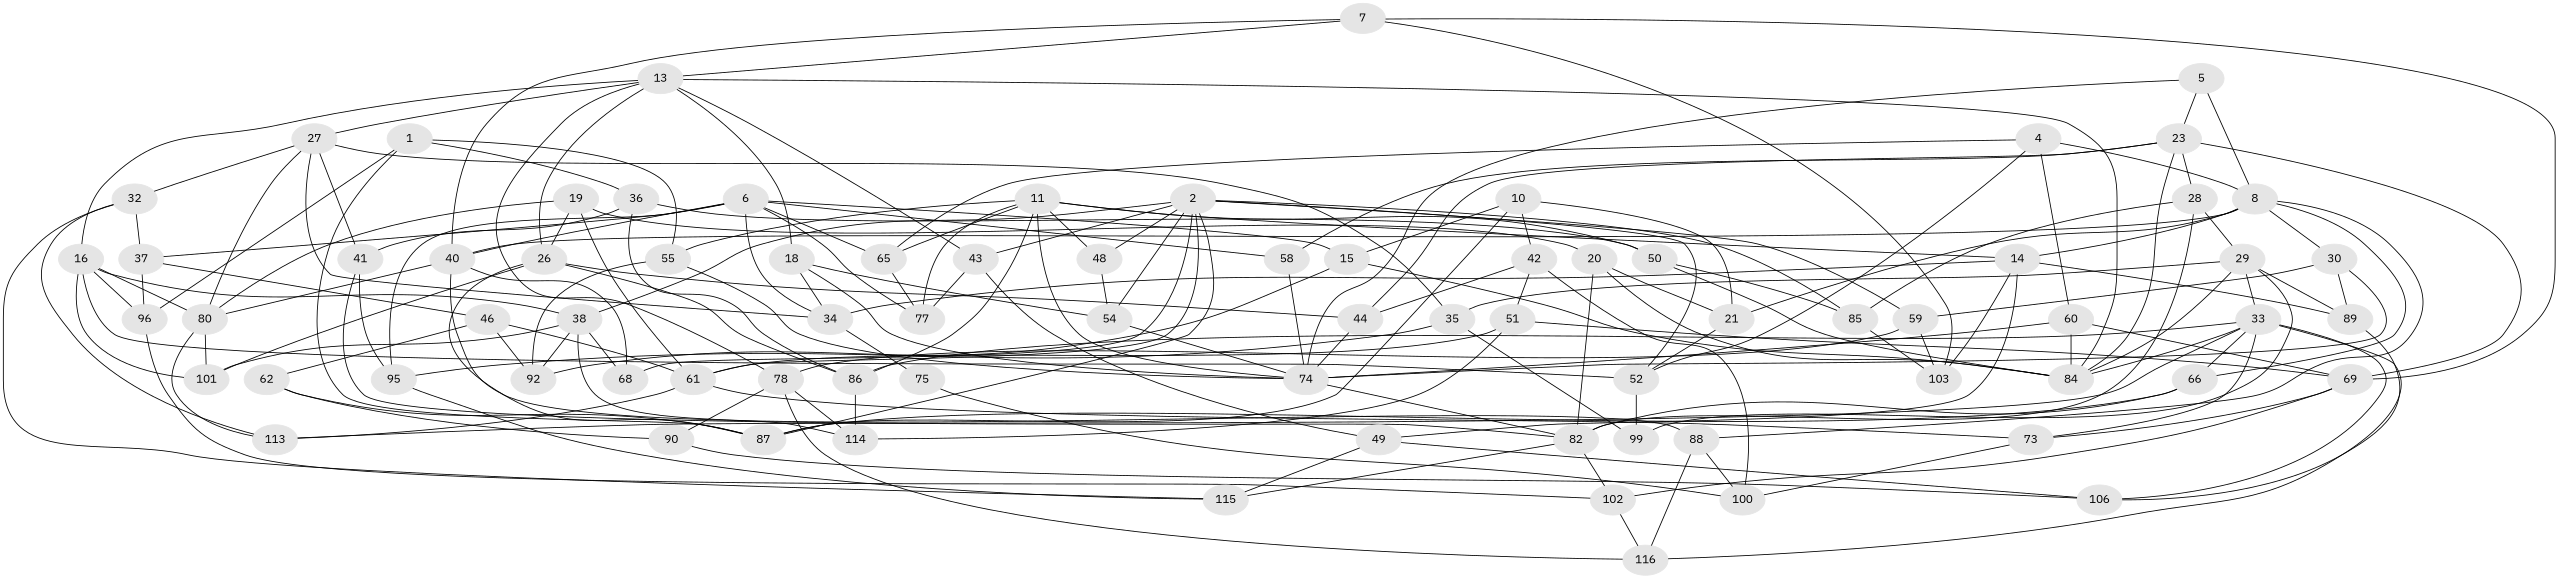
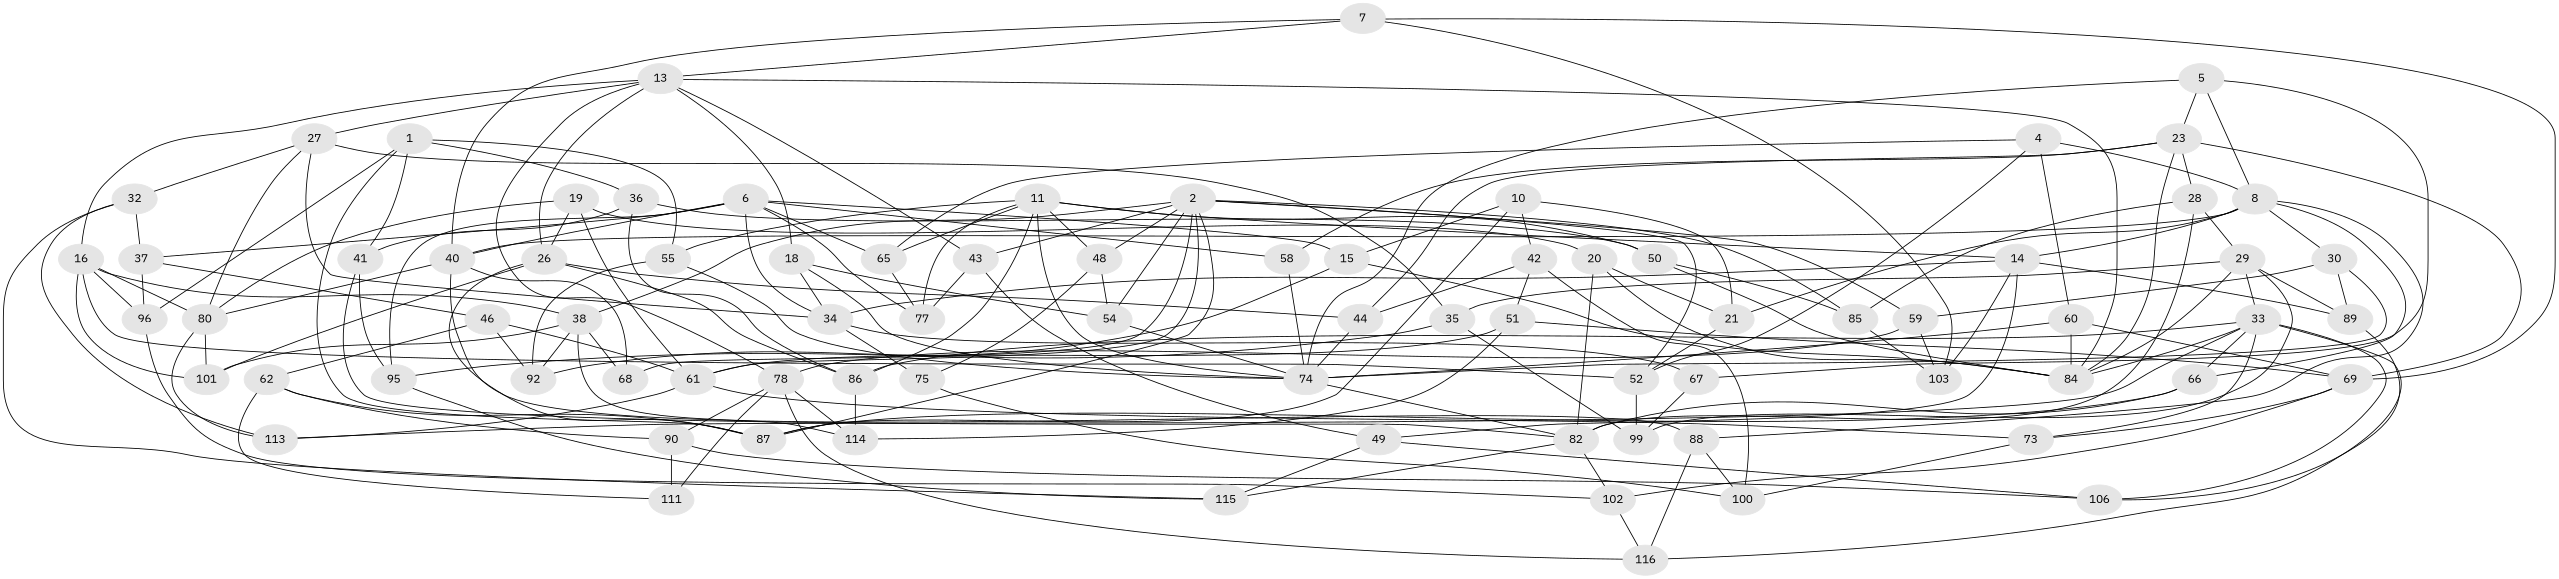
edge "27" -- "41": now "1" -- "41"
edge "48" -- "75": added
node "67": added
node "111": added
